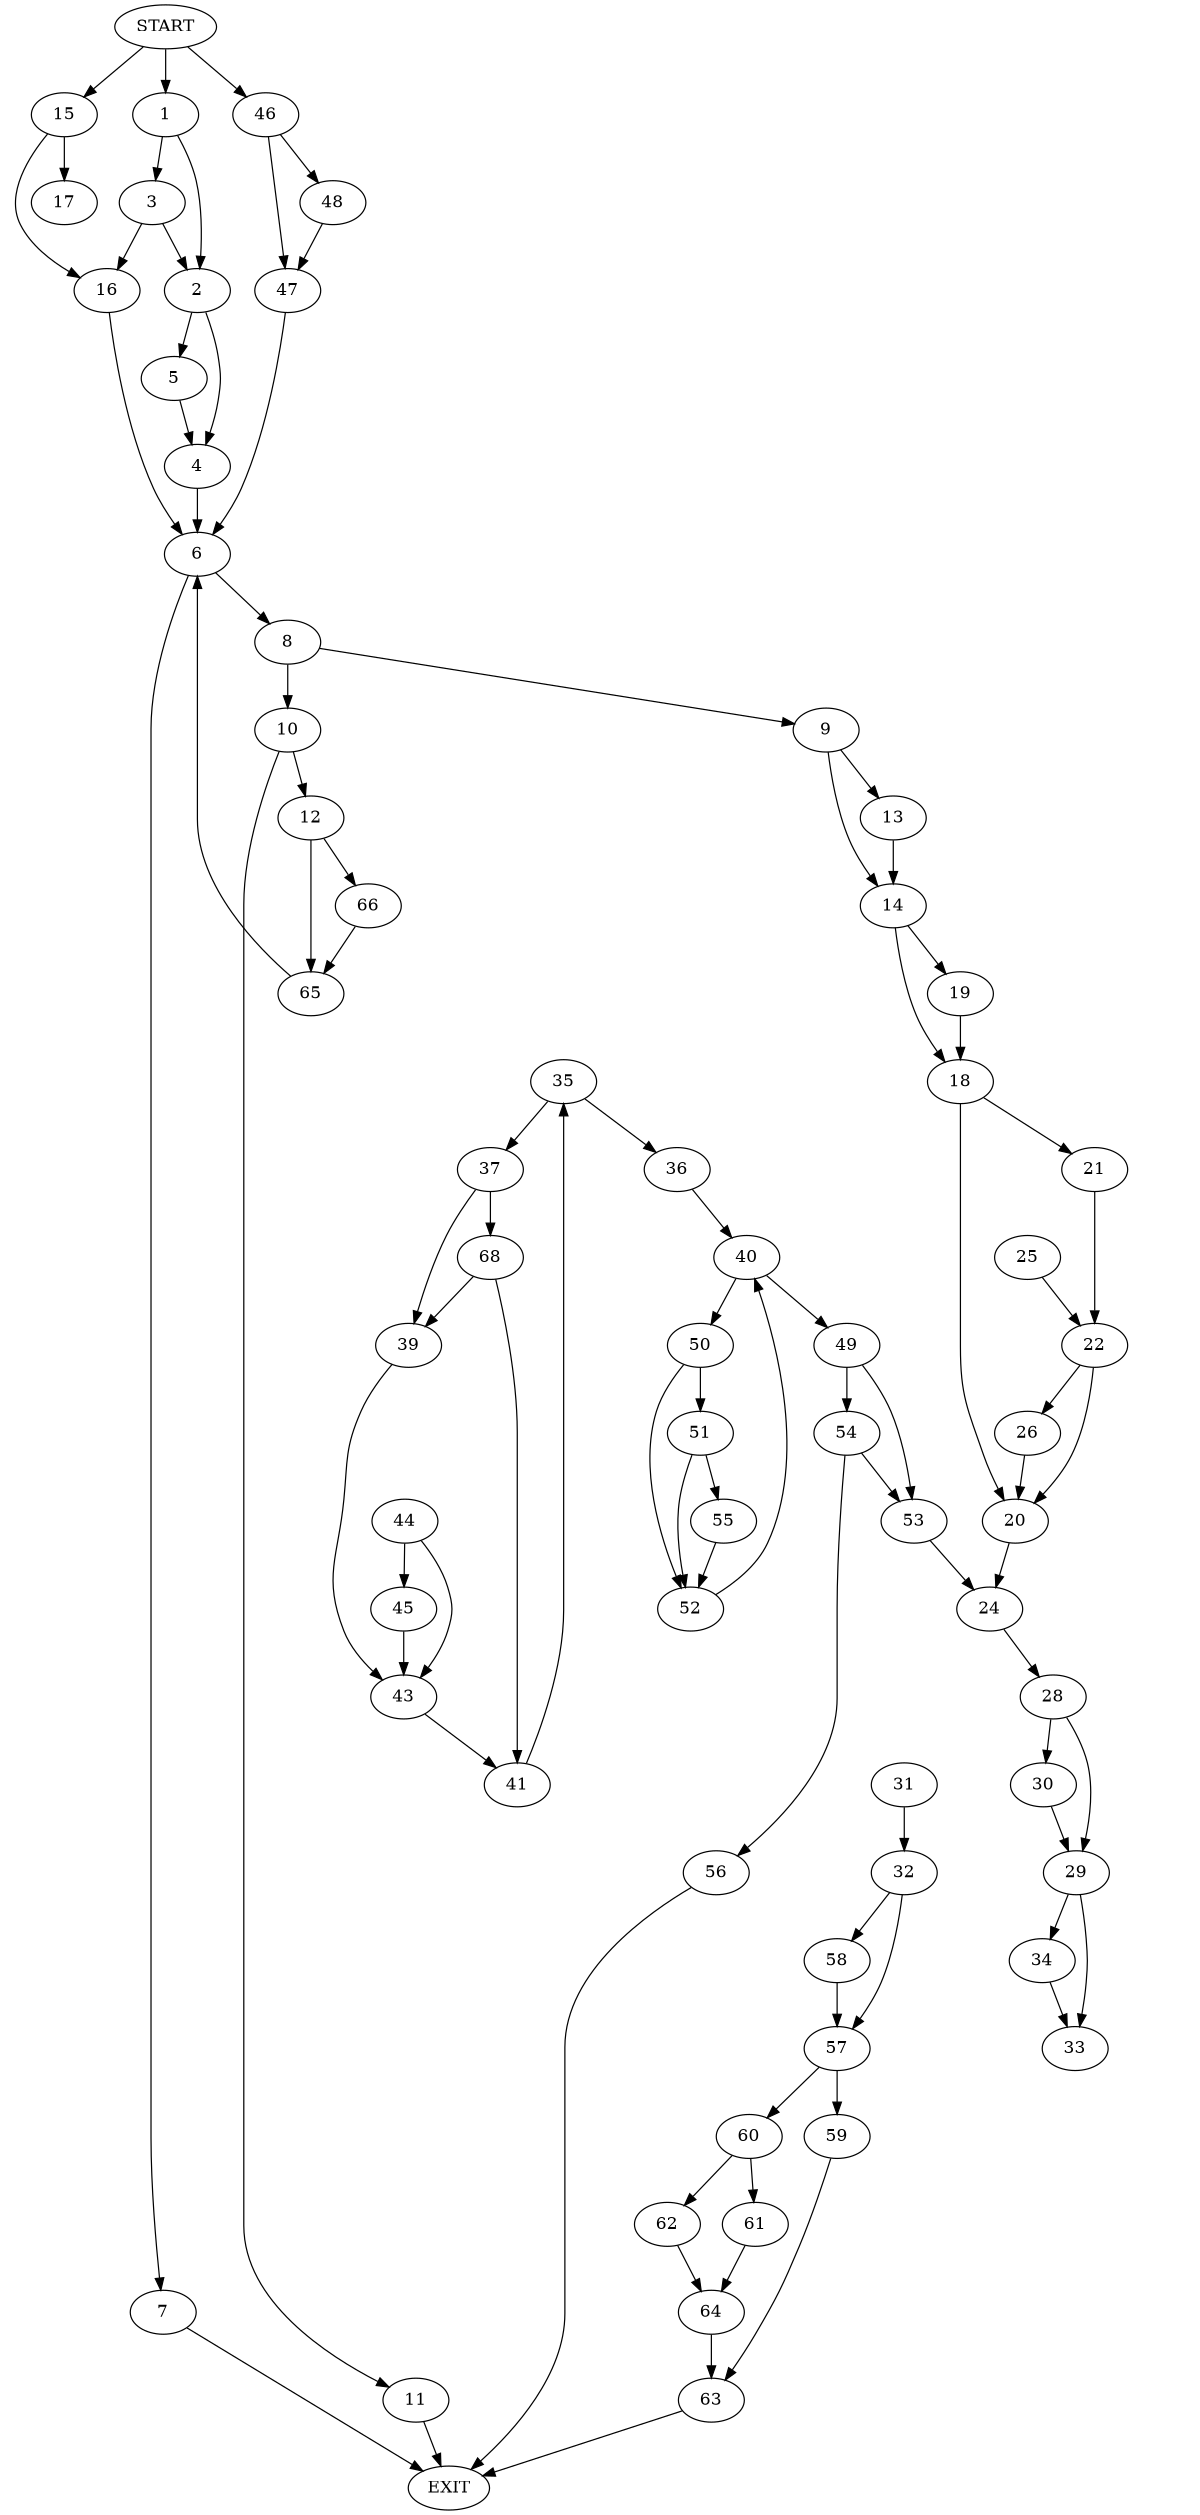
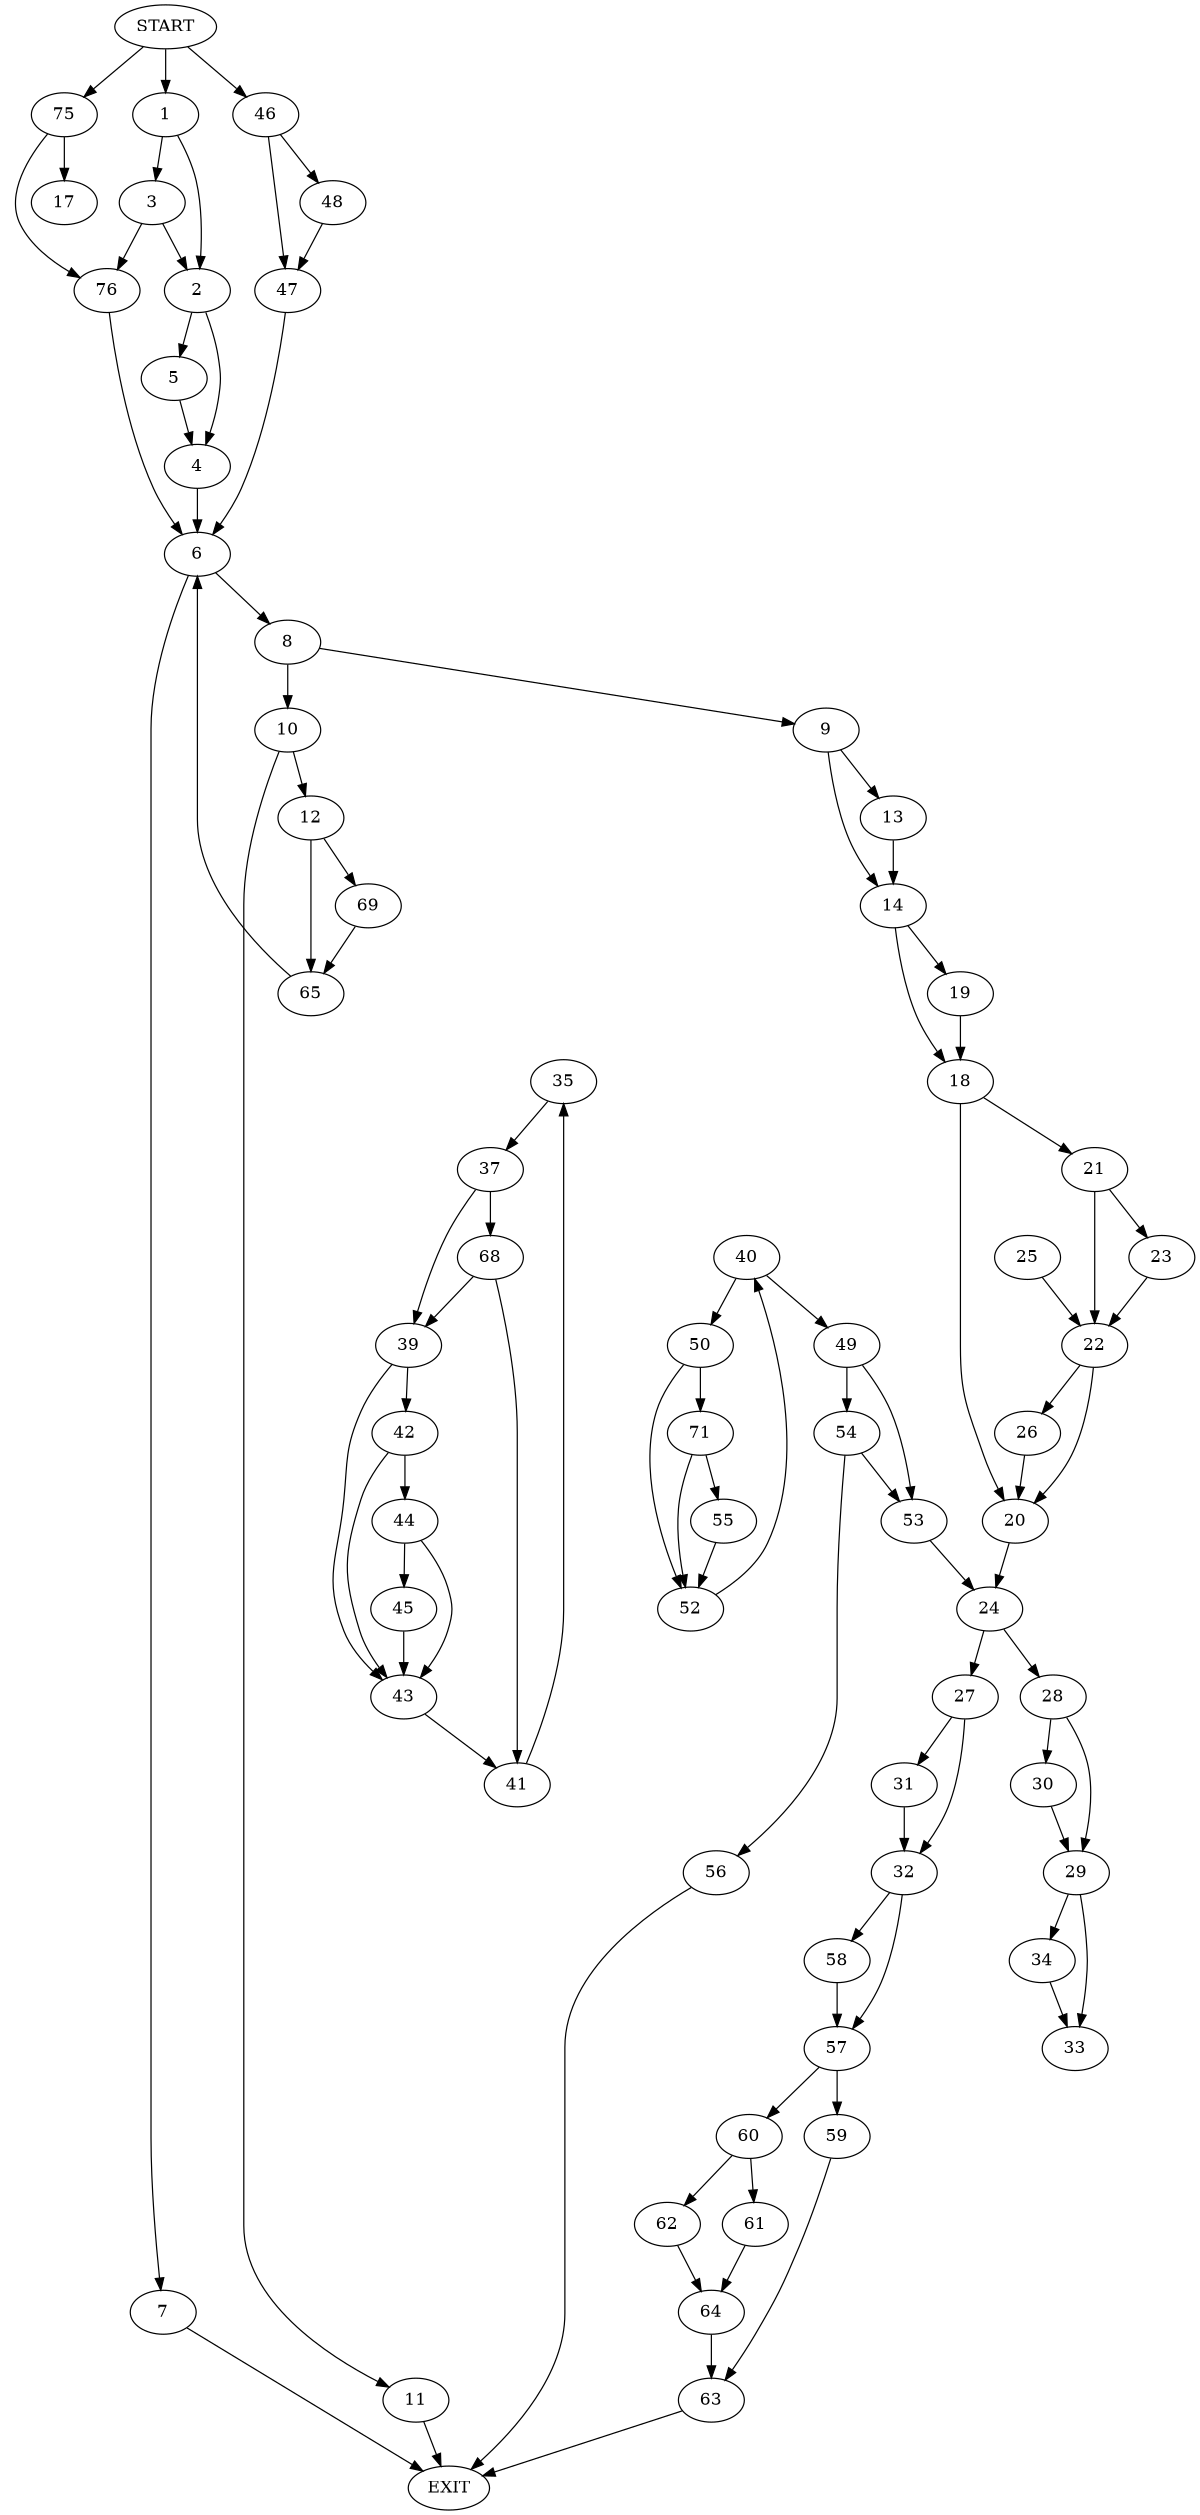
node "15": label "15" -> "75"
node "16": label "16" -> "76"
node "66": label "66" -> "69"
node "36": removed
node "23": added
node "42": added
node "51": label "51" -> "71"
node "27": added
